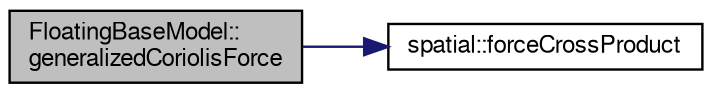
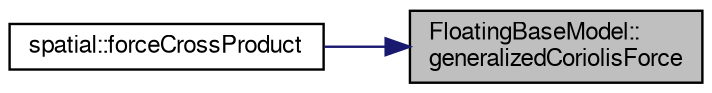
edge "FloatingBaseModel:: generalizedCoriolisForce" -> "spatial::forceCrossProduct": reversed
